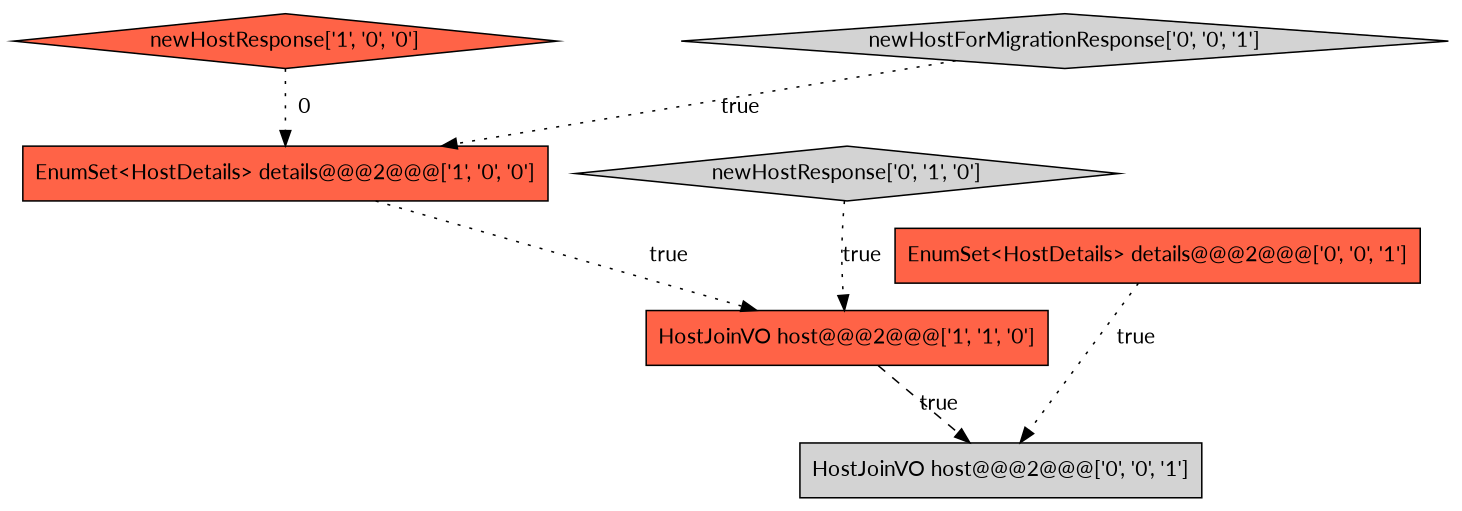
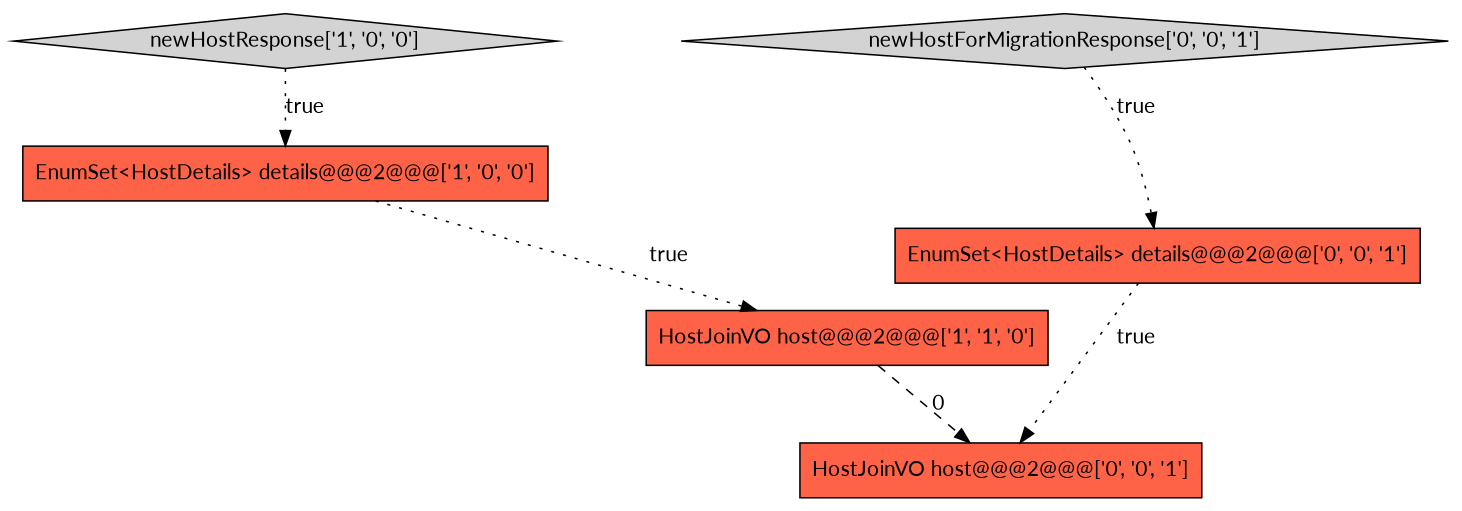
node "newHostResponse['1', '0', '0']": fillcolor tomato -> lightgray
edge "newHostForMigrationResponse['0', '0', '1']" -> "EnumSet<HostDetails> details@@@2@@@['1', '0', '0']": now "newHostForMigrationResponse['0', '0', '1']" -> "EnumSet<HostDetails> details@@@2@@@['0', '0', '1']"
edge "newHostResponse['1', '0', '0']" -> "EnumSet<HostDetails> details@@@2@@@['1', '0', '0']": label "0" -> "true"
node "newHostResponse['0', '1', '0']": removed
edge "HostJoinVO host@@@2@@@['1', '1', '0']" -> "HostJoinVO host@@@2@@@['0', '0', '1']": label "true" -> "0"
node "HostJoinVO host@@@2@@@['0', '0', '1']": fillcolor lightgray -> tomato
